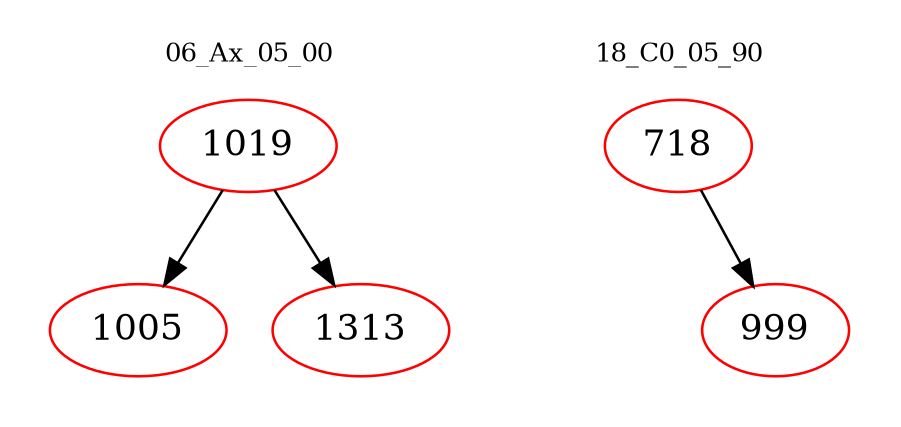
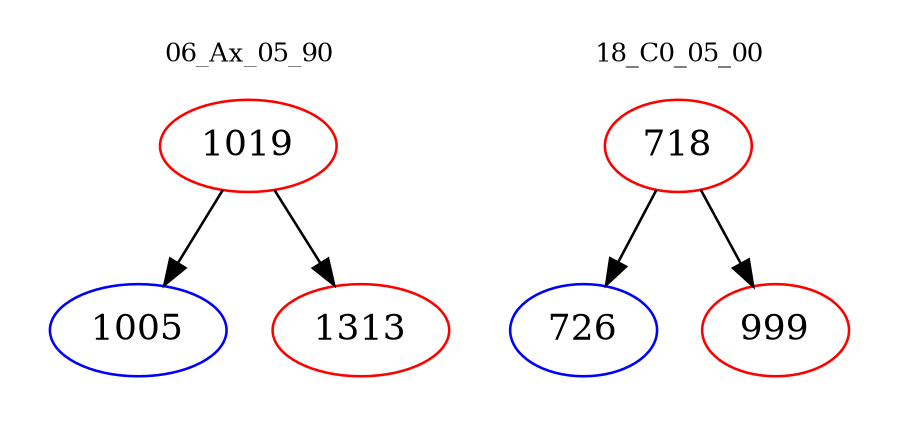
cluster "06_Ax_05_00": label "06_Ax_05_00" -> "06_Ax_05_90"
cluster "18_C0_05_90": label "18_C0_05_90" -> "18_C0_05_00"
node "1005": color red -> blue
node "726": added
